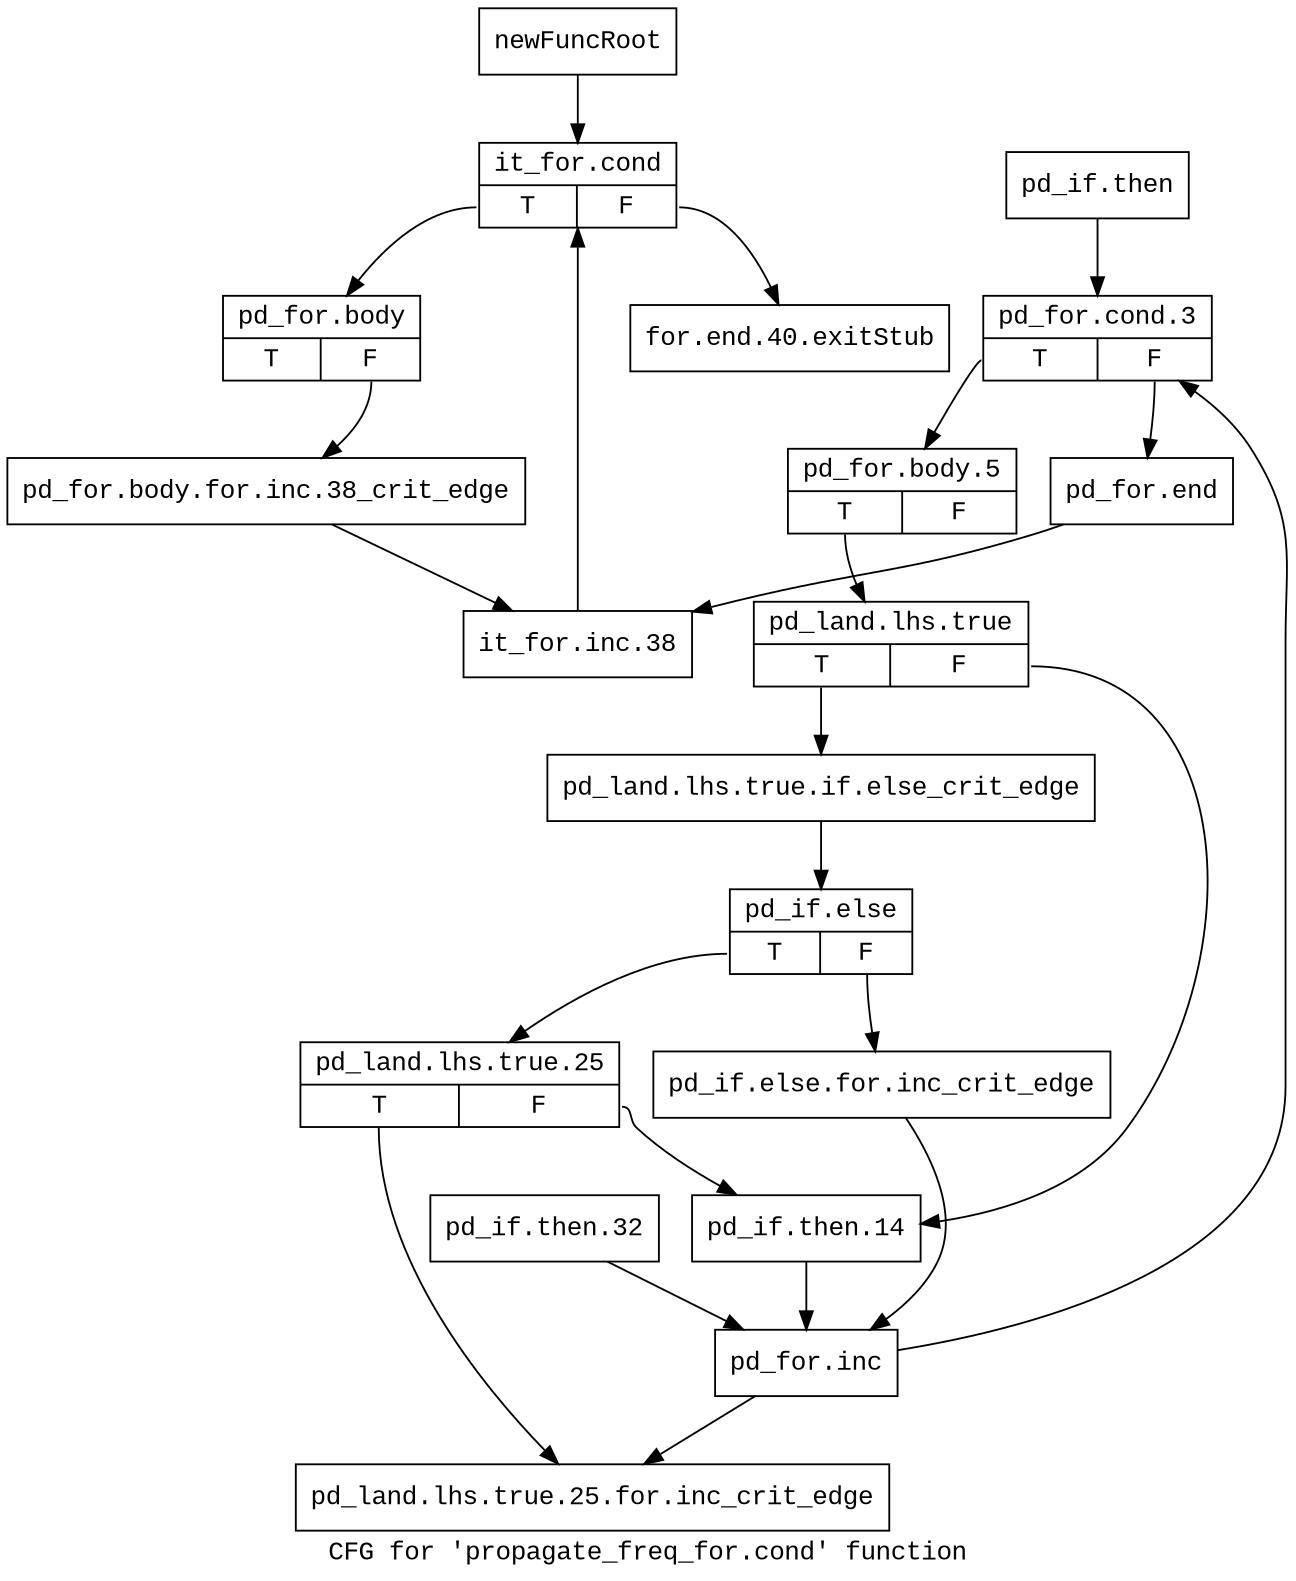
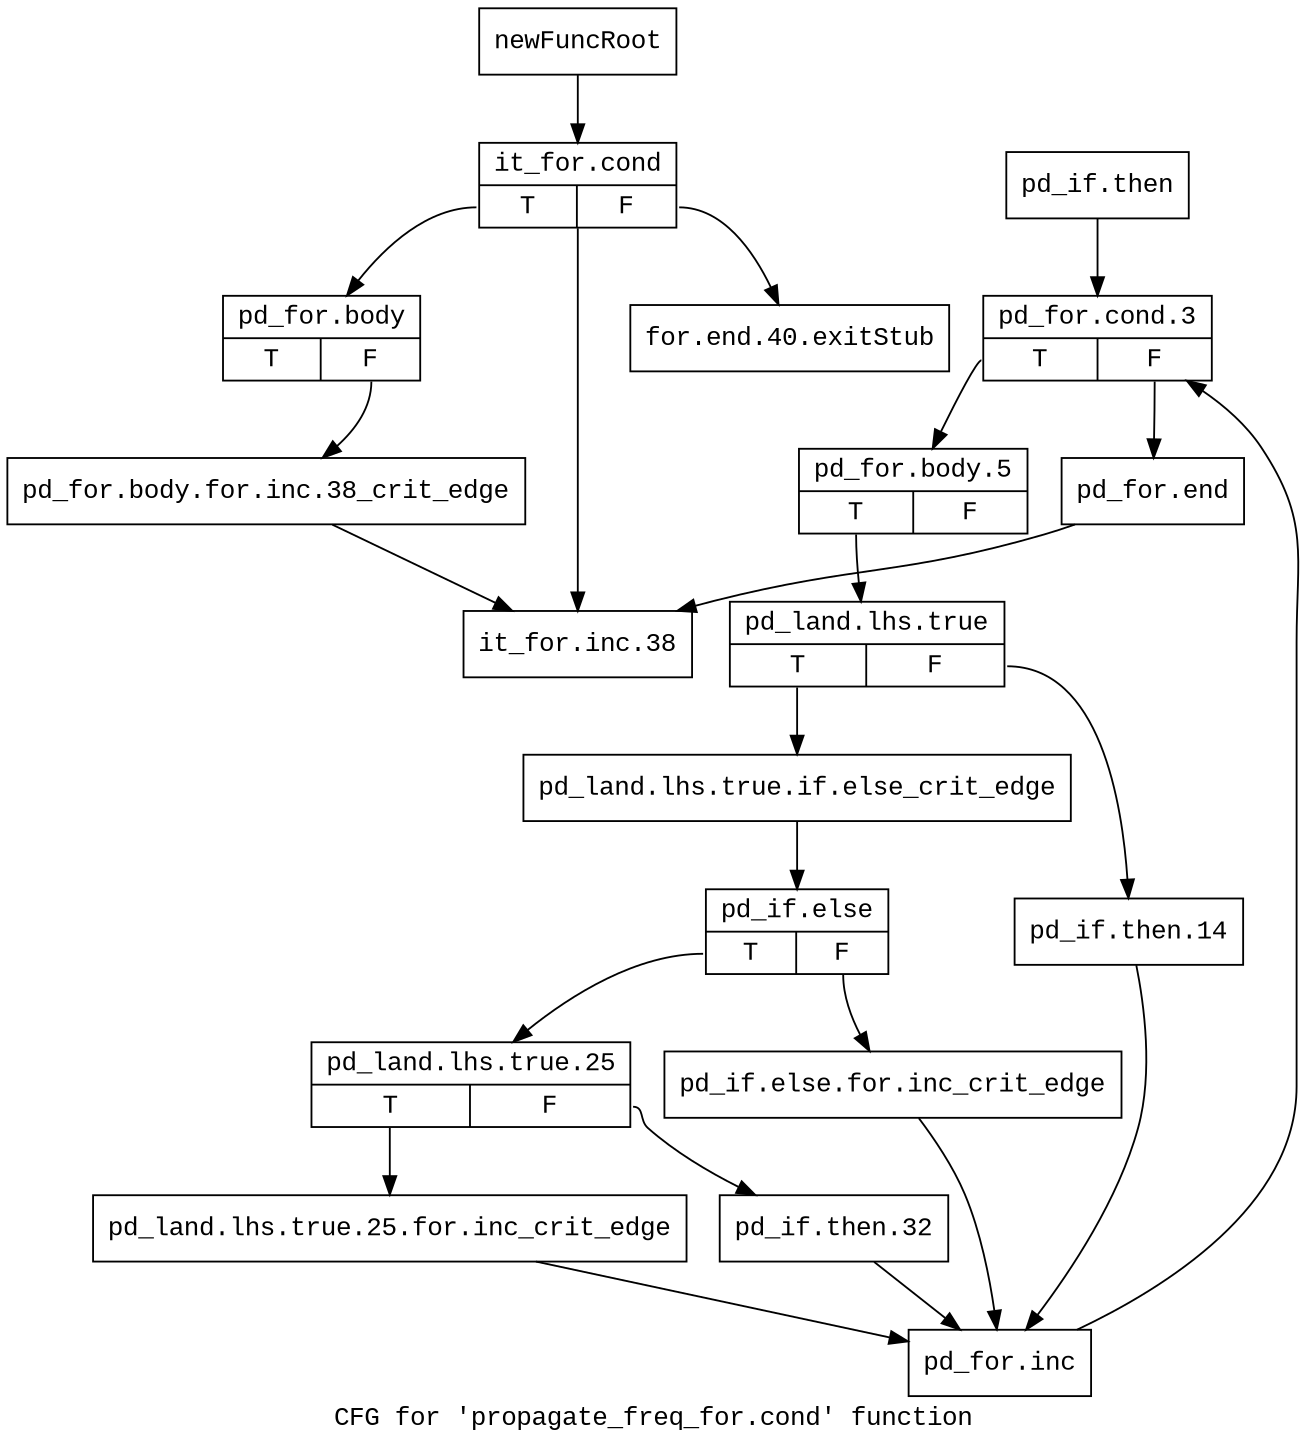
edge "it_for.inc.38" -> "it_for.cond": reversed
edge "pd_land.lhs.true.25" -> "pd_if.then.14": now "pd_land.lhs.true.25" -> "pd_if.then.32"
edge "pd_for.inc" -> "pd_land.lhs.true.25.for.inc_crit_edge": reversed
